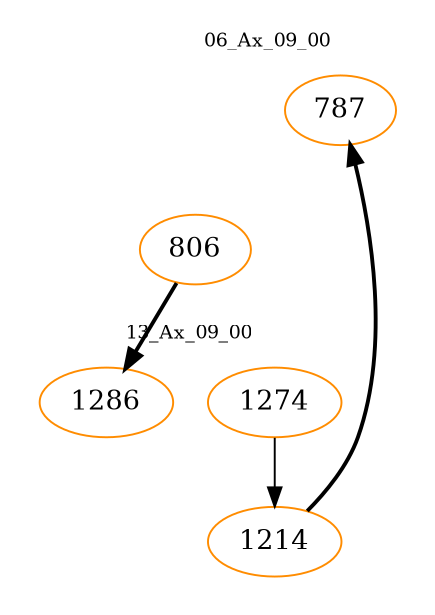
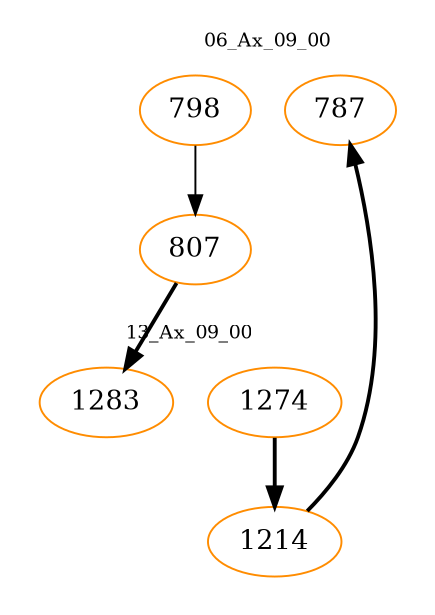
node "798": added
node "806": label "806" -> "807"
node "1286": label "1286" -> "1283"
edge "1274" -> "1214": style solid -> bold
